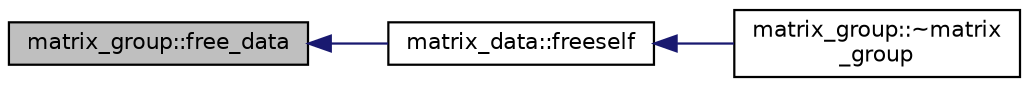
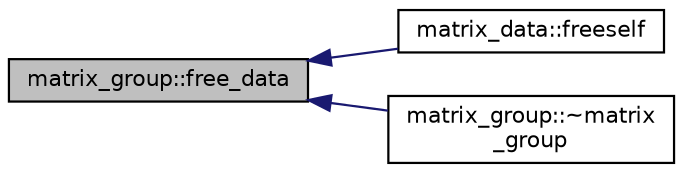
edge "matrix_group::~matrix _group" -> "matrix_data::freeself": now "matrix_group::~matrix _group" -> "matrix_group::free_data"
